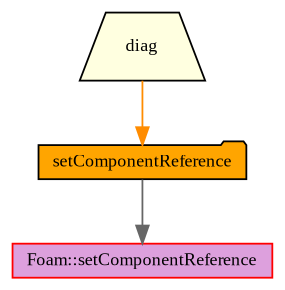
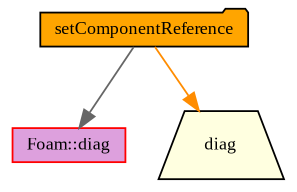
edge "diag" -> "setComponentReference": reversed
node "Foam::setComponentReference": label "Foam::setComponentReference" -> "Foam::diag"
